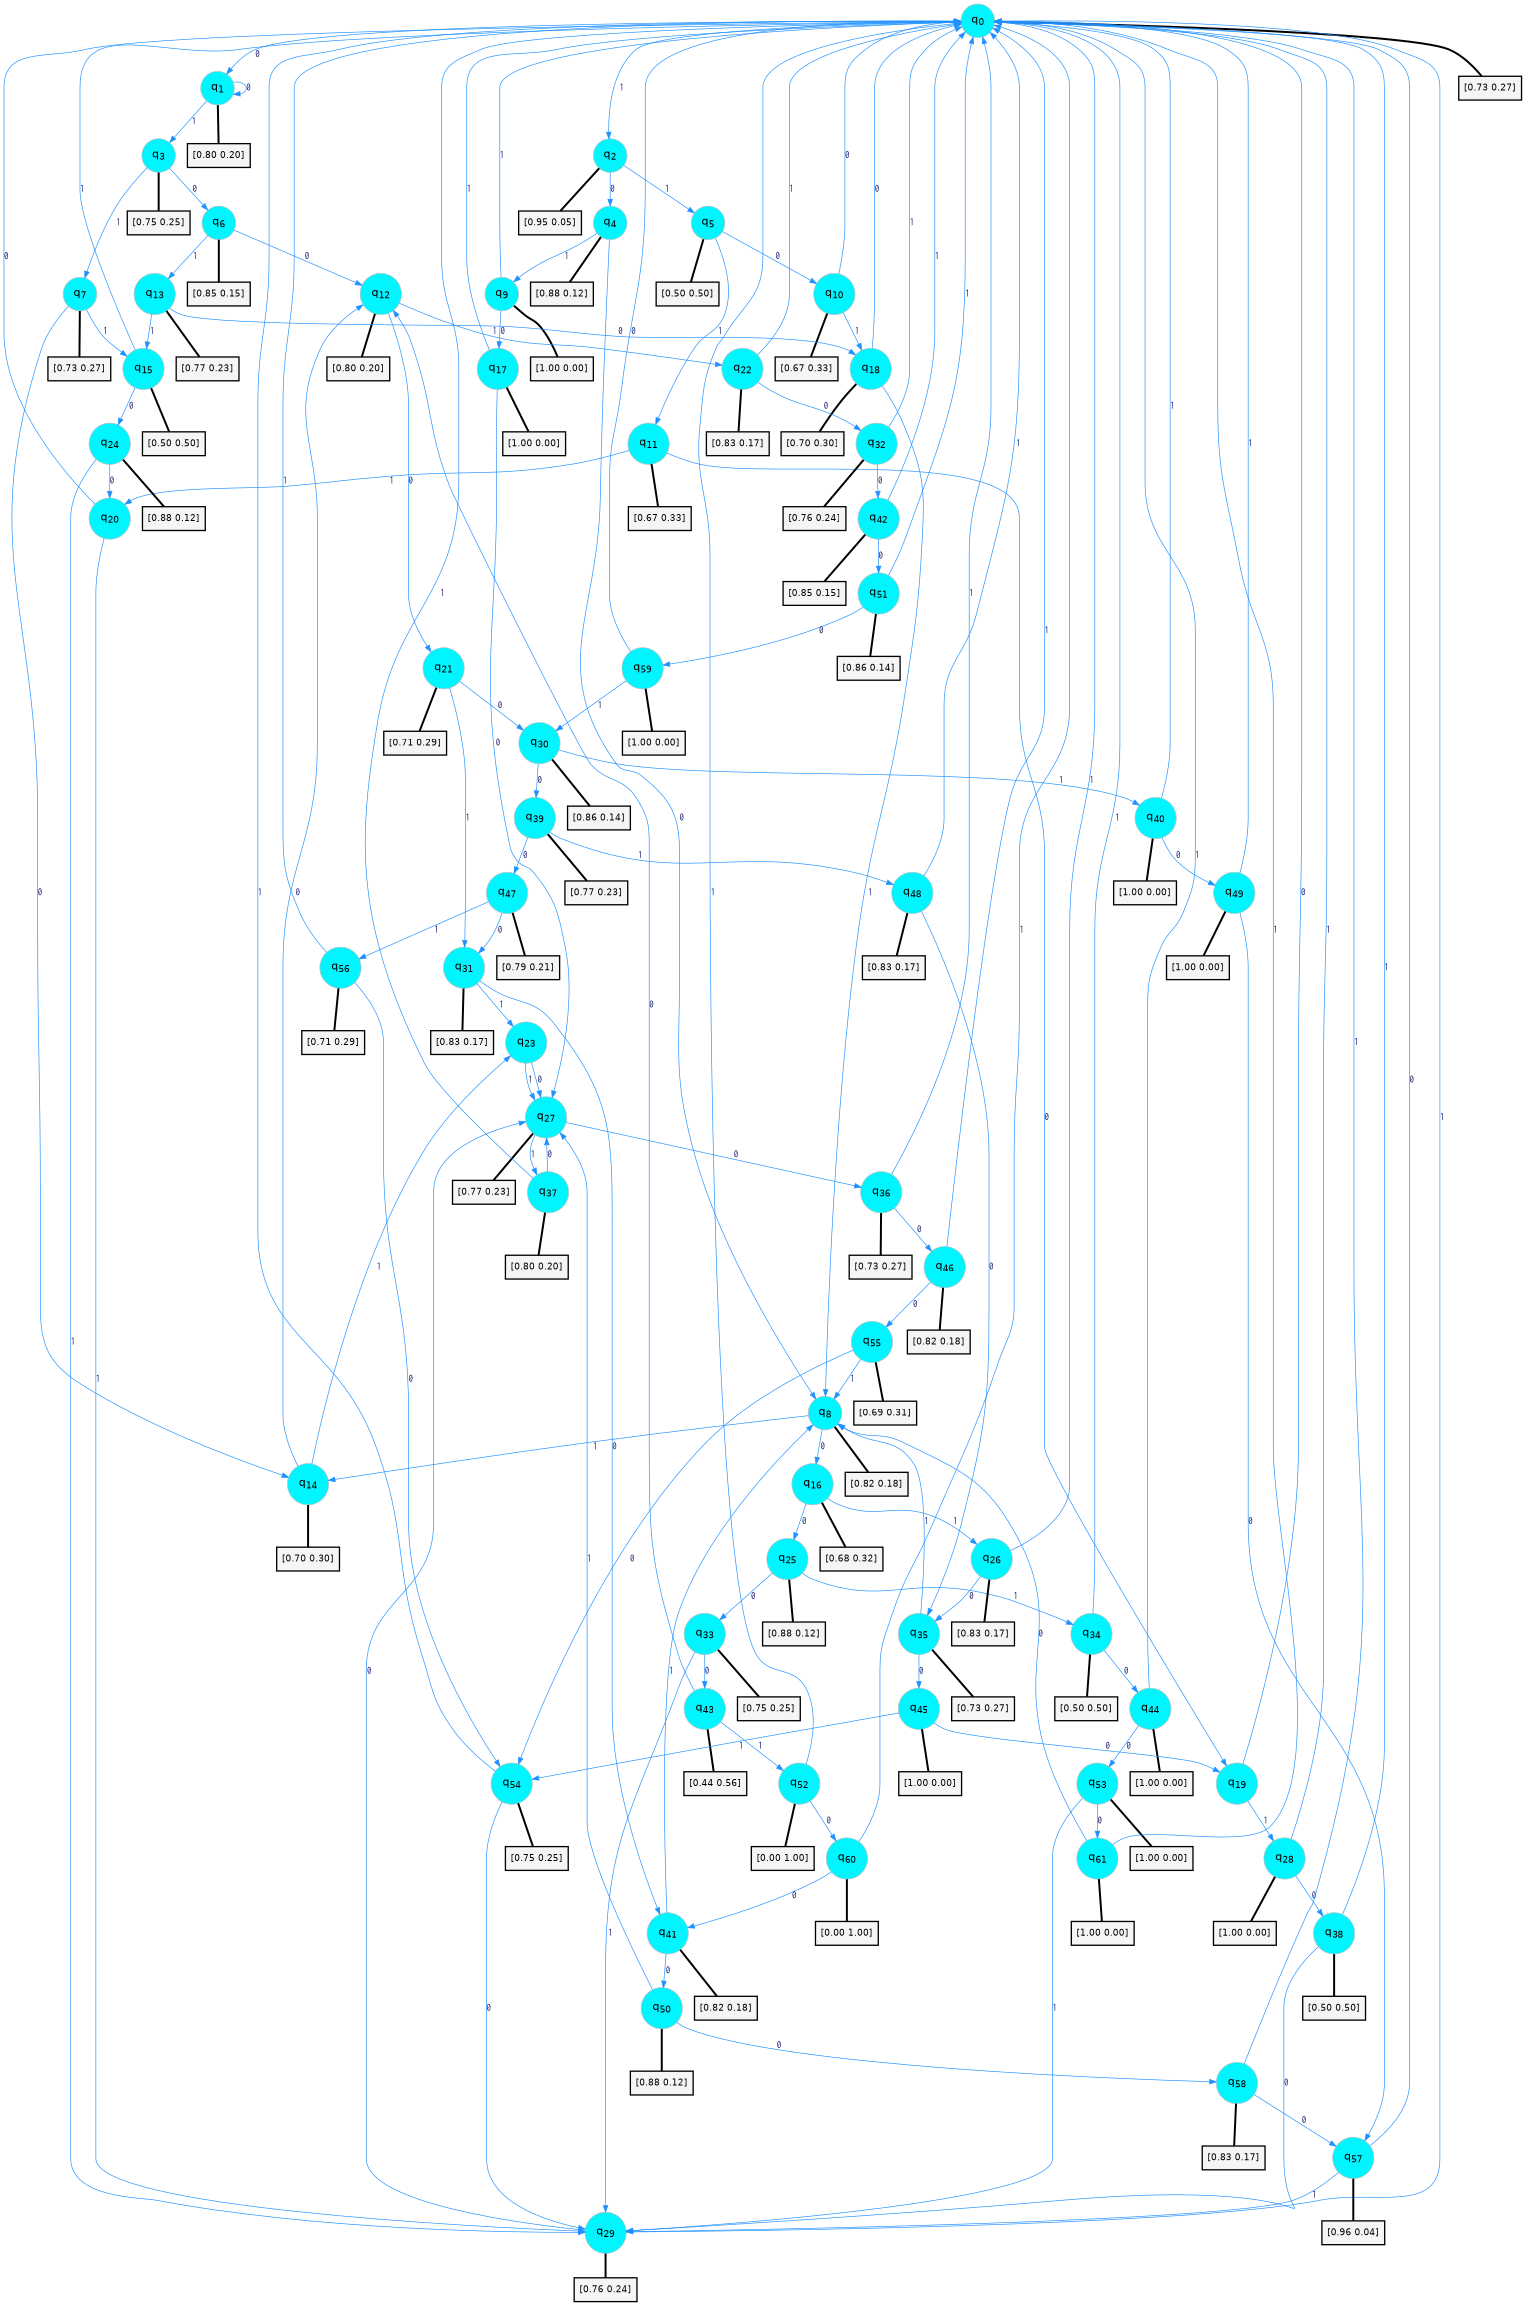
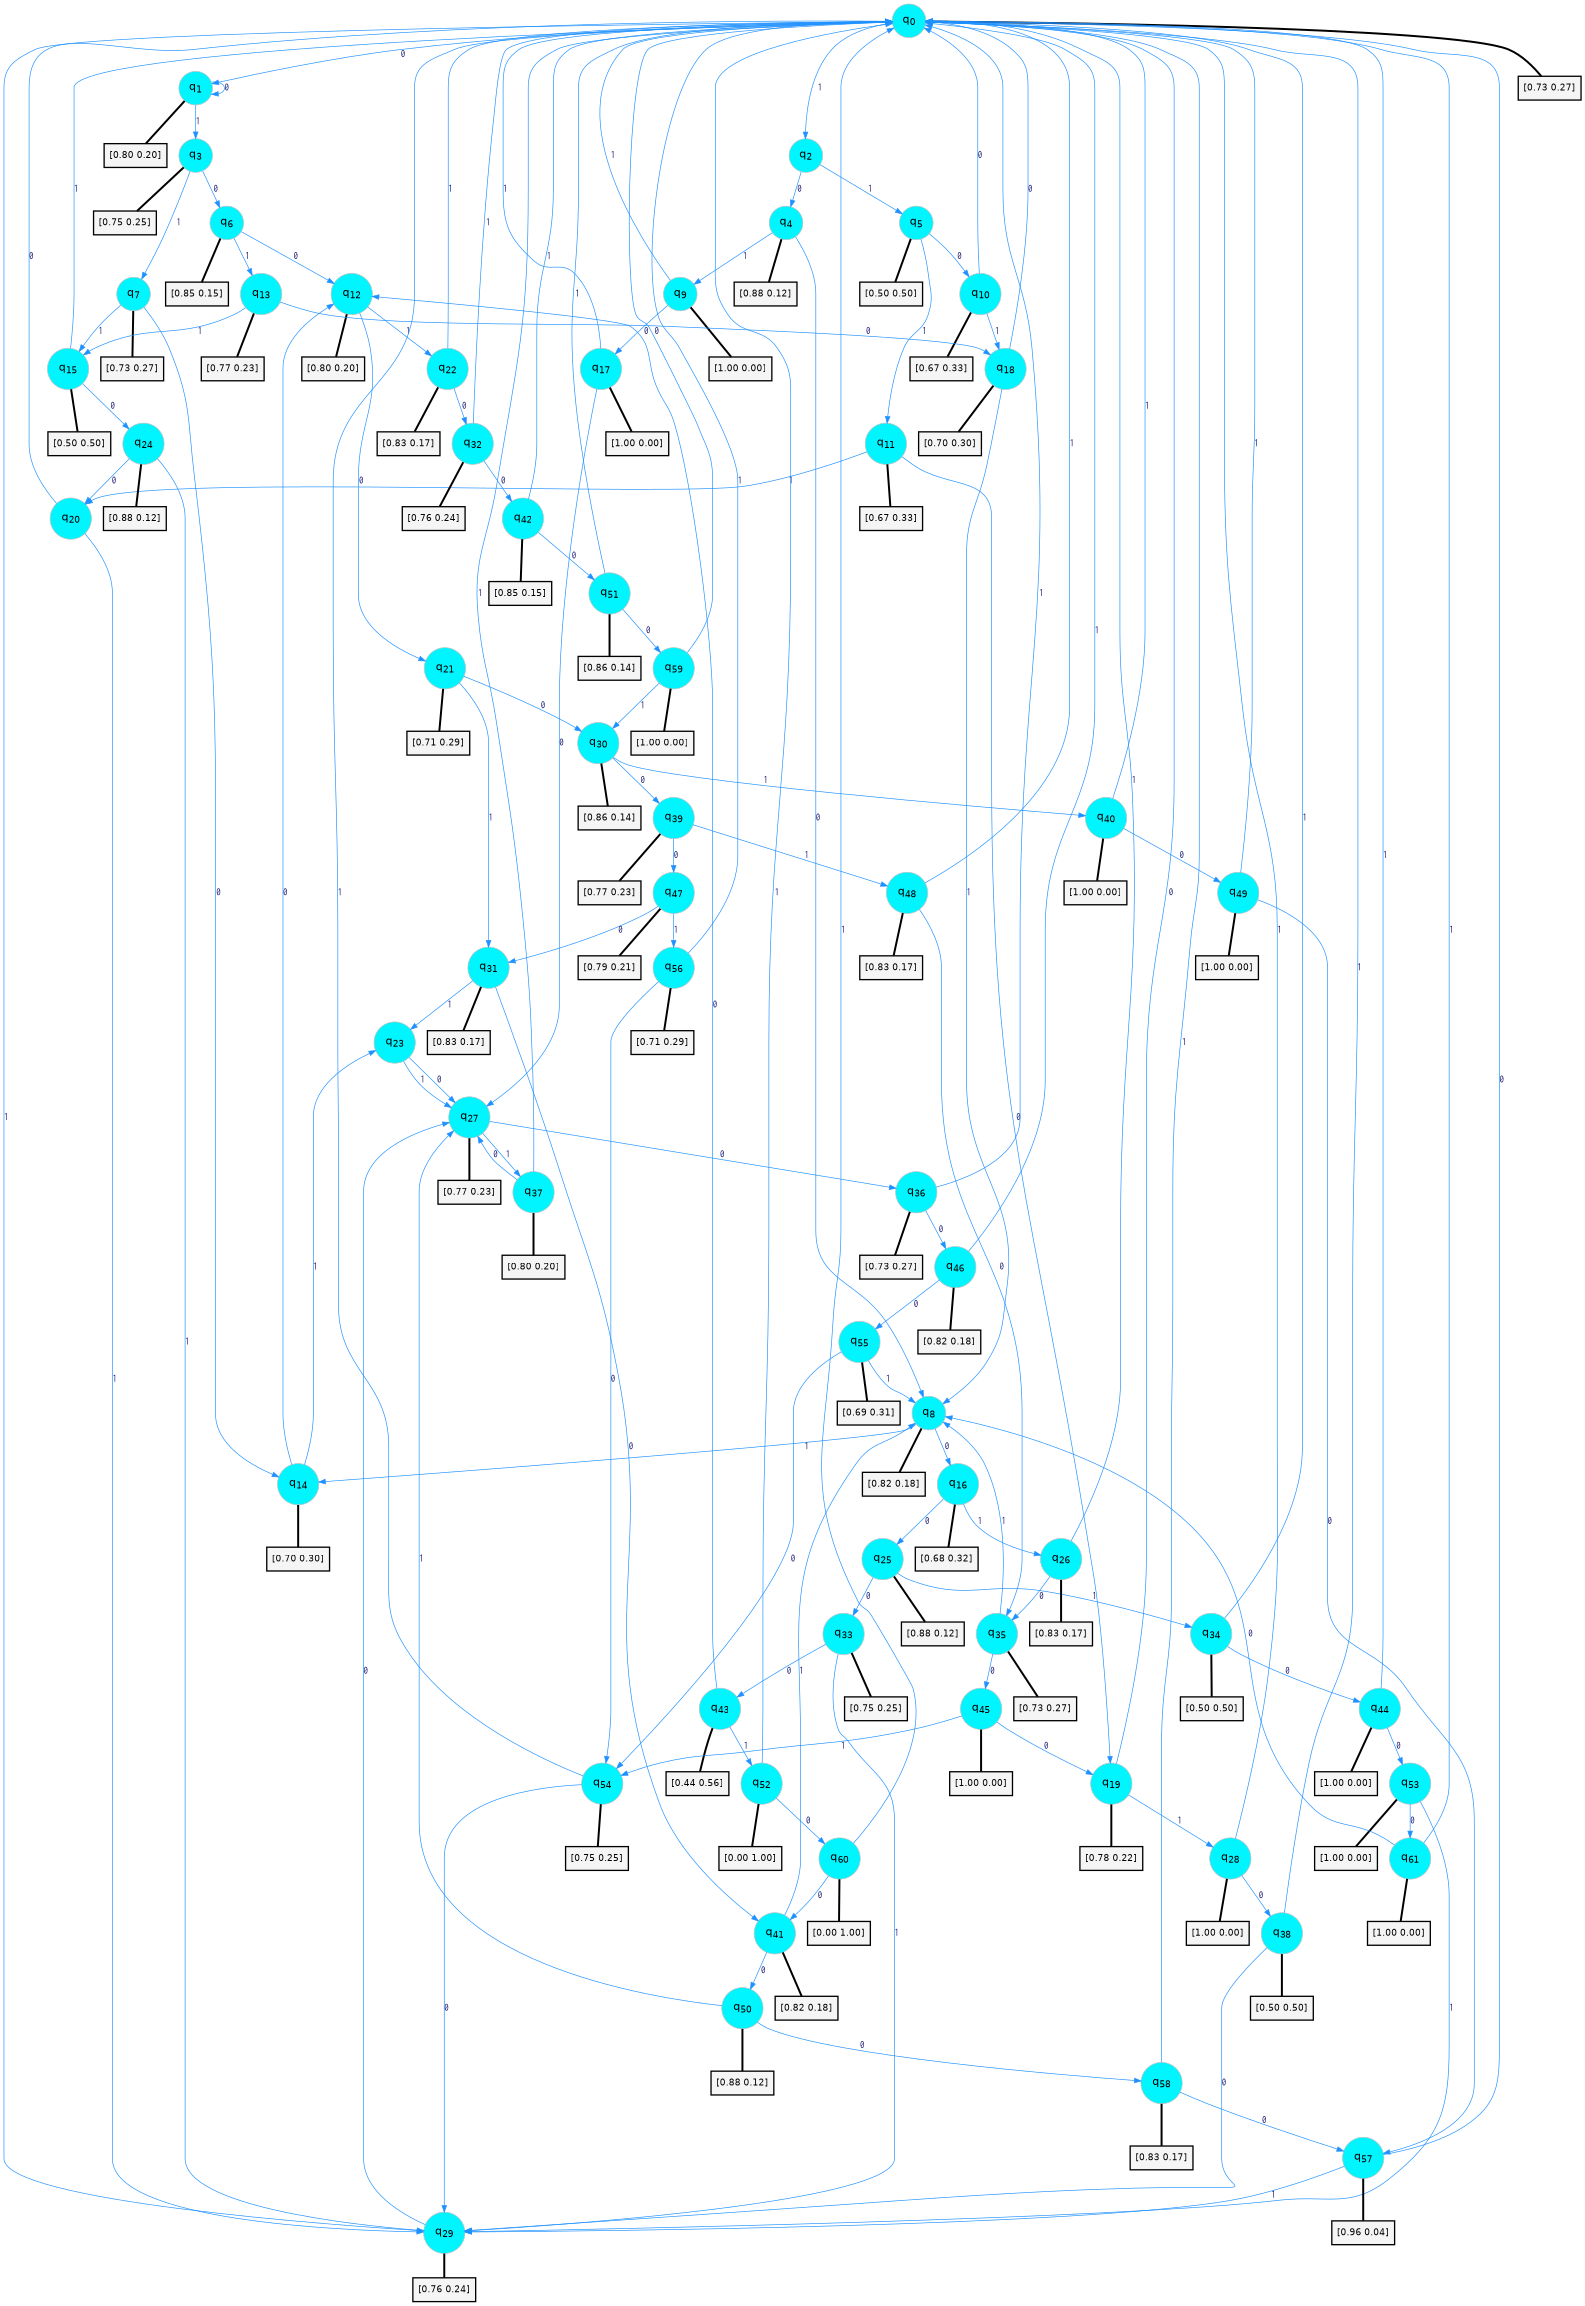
node "[0.95 0.05]": removed
node "[0.78 0.22]": added
